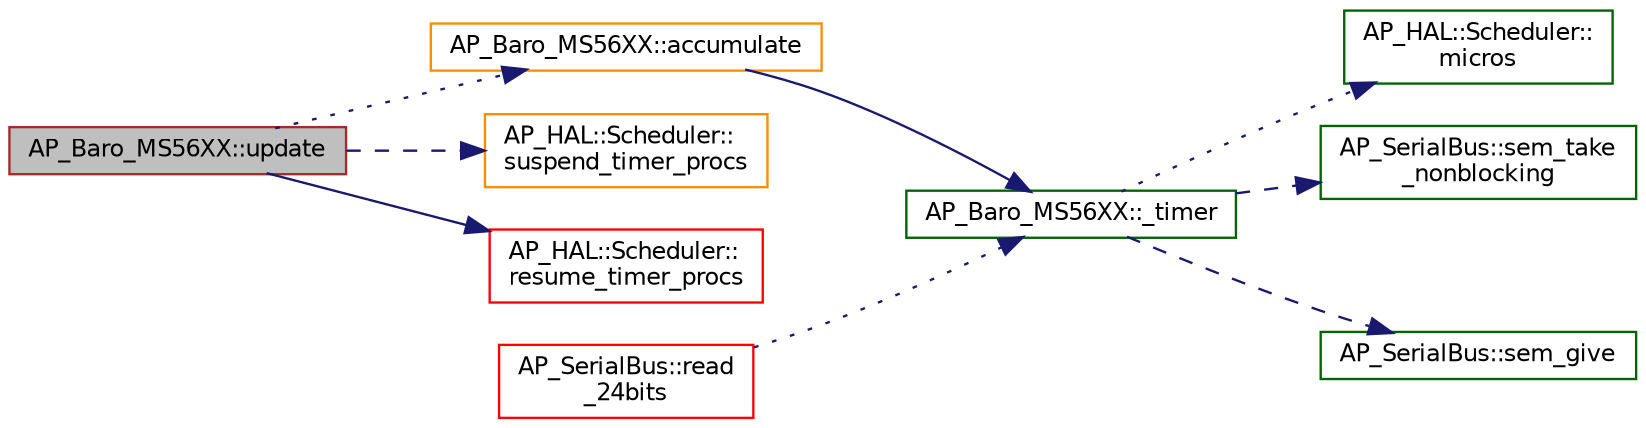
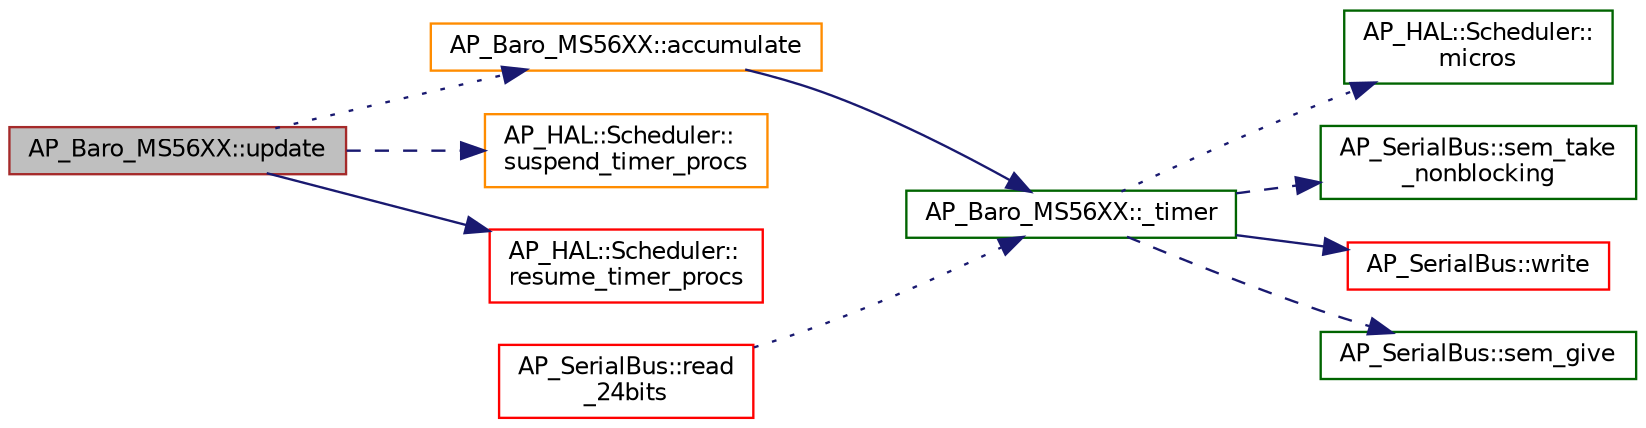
node "AP_SerialBus::write": added
